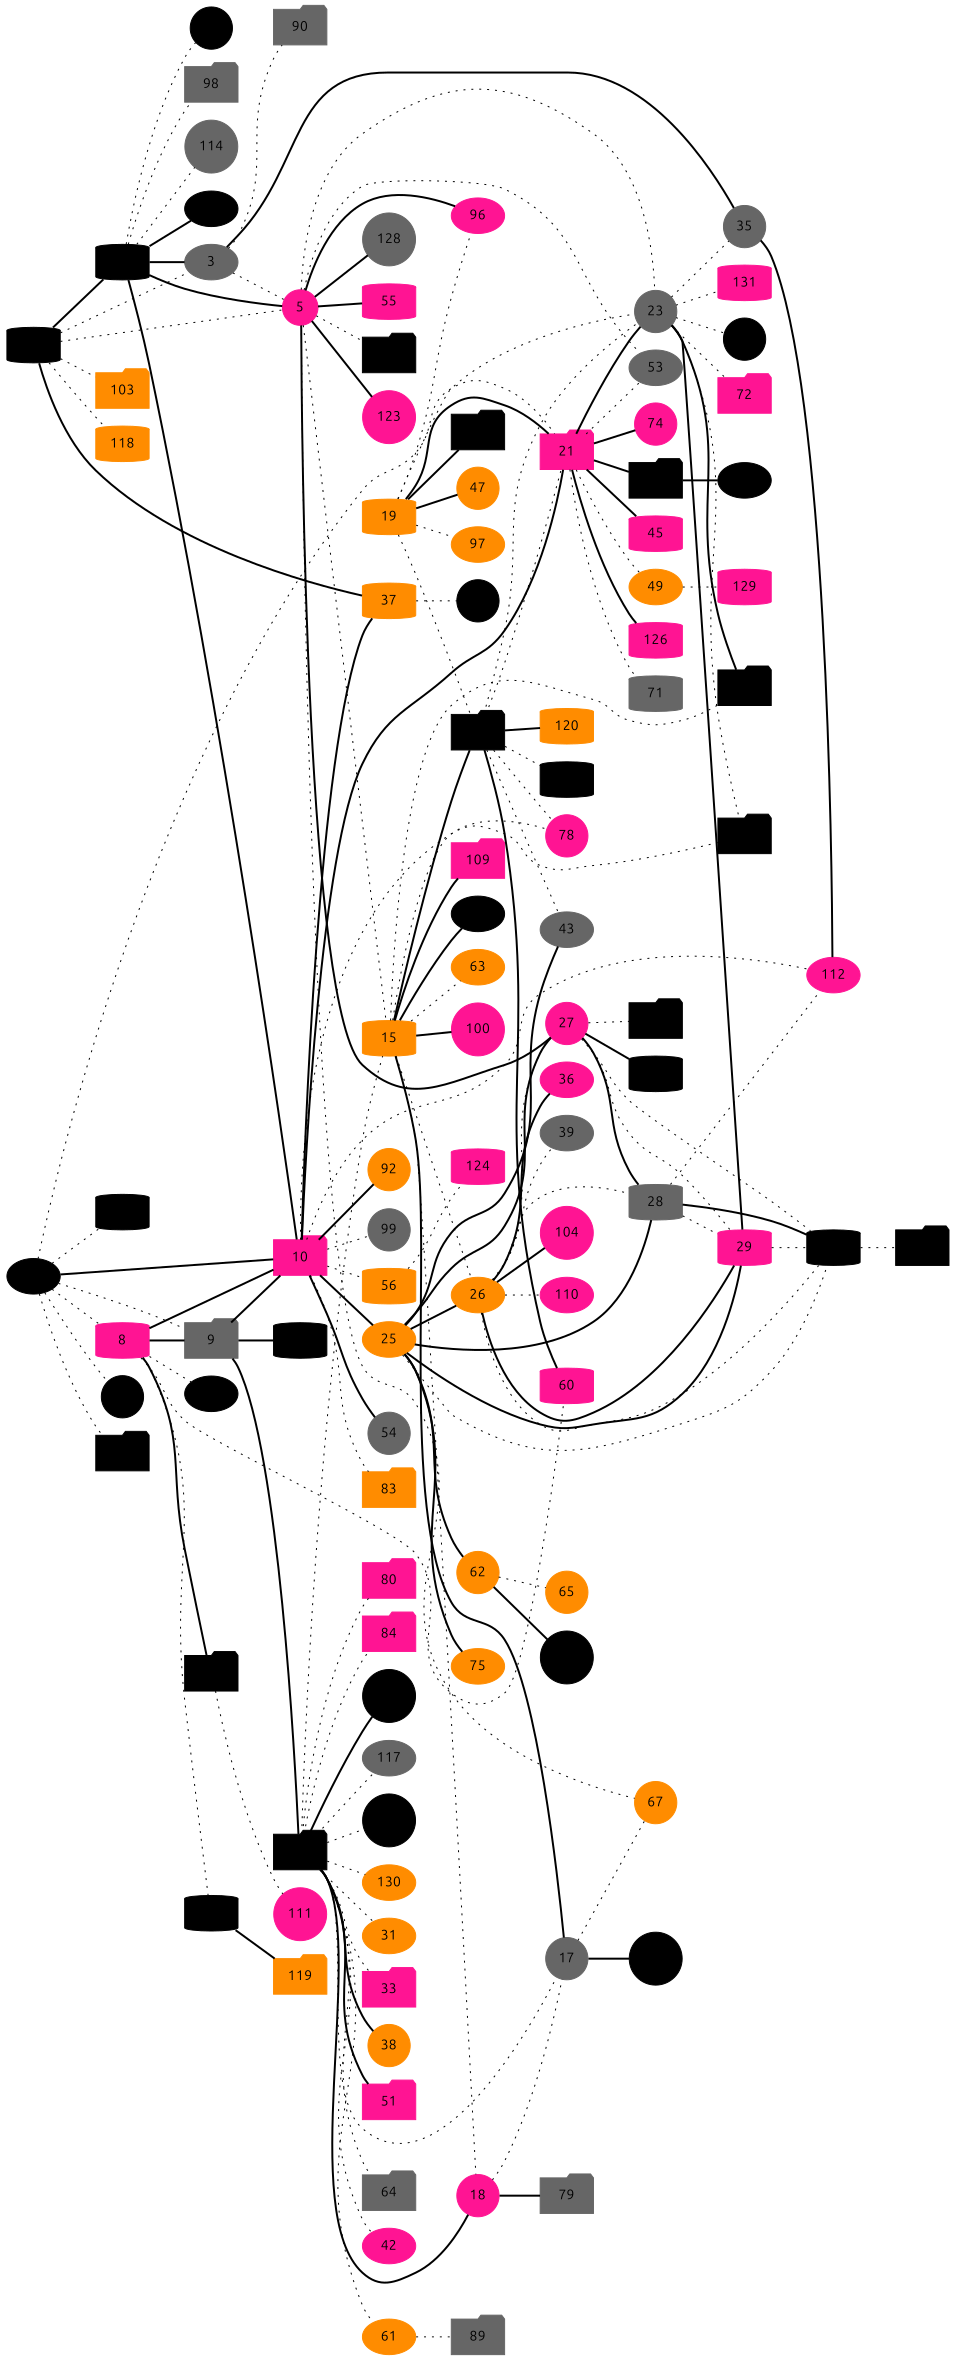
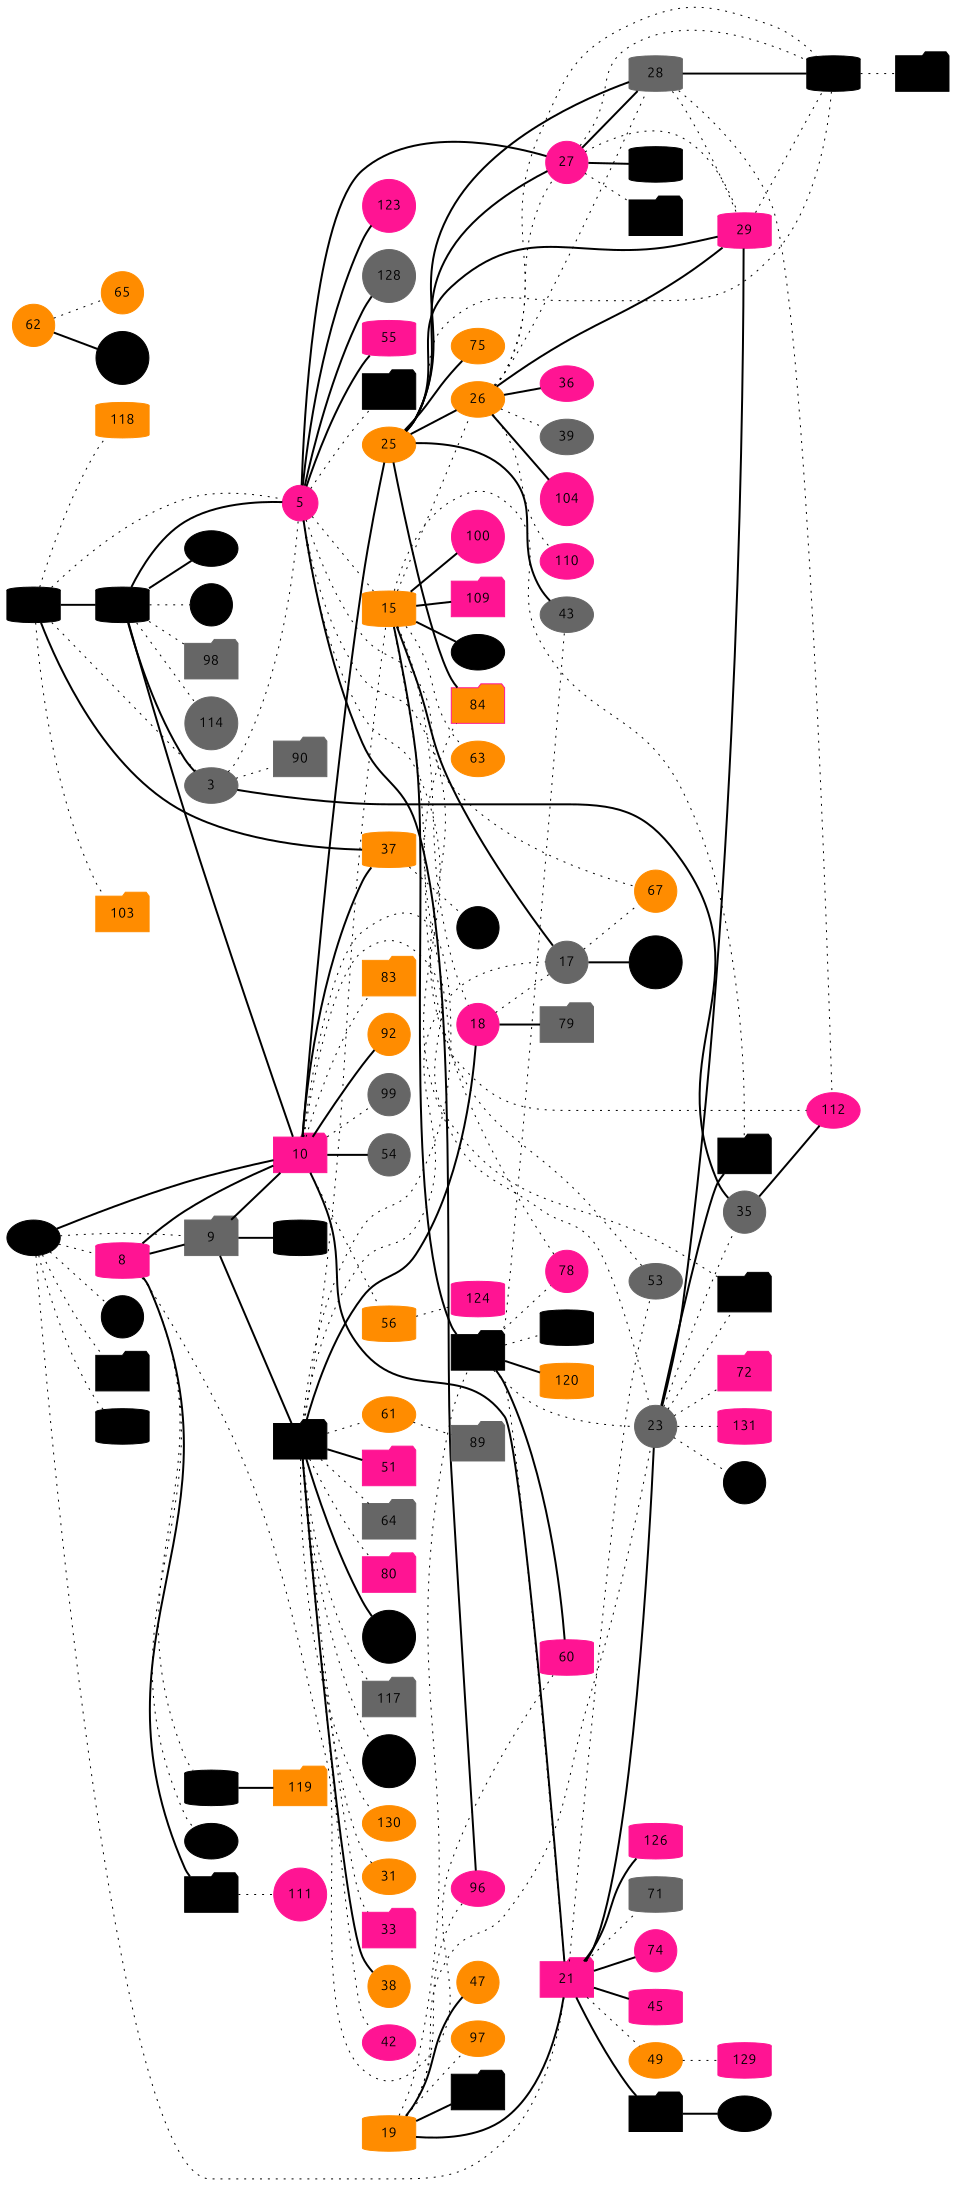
edge "25" -- "62": now "25" -- "84"
node "84": fillcolor deeppink -> darkorange
node "117": shape ellipse -> folder
